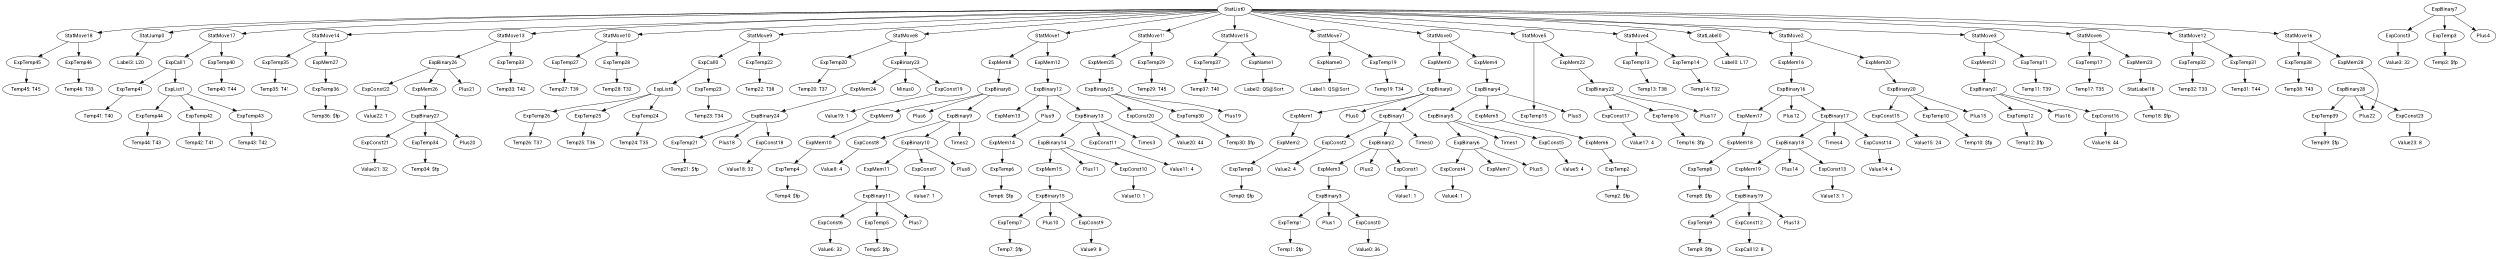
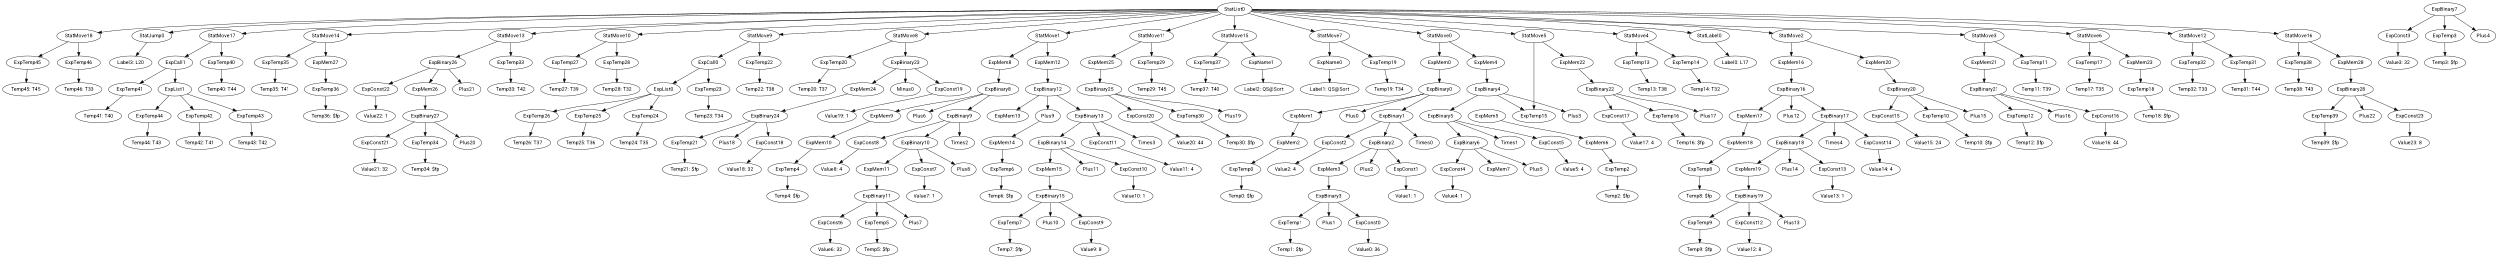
edge "ExpMem28" -> "Plus22": now "ExpMem28" -> "ExpBinary28"
node "StatLabel18": label "StatLabel18" -> "ExpTemp18"
edge "ExpBinary4" -> "ExpMem5": now "ExpBinary4" -> "ExpTemp15"
node "ExpCall12: 8": label "ExpCall12: 8" -> "Value12: 8"
